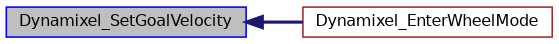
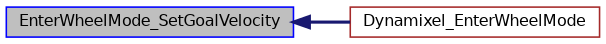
node "Dynamixel_SetGoalVelocity": label "Dynamixel_SetGoalVelocity" -> "EnterWheelMode_SetGoalVelocity"
